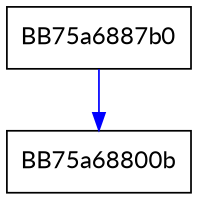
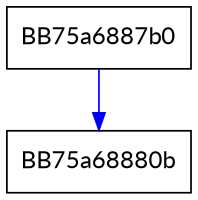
node "BB75a68800b": label "BB75a68800b" -> "BB75a68880b"
